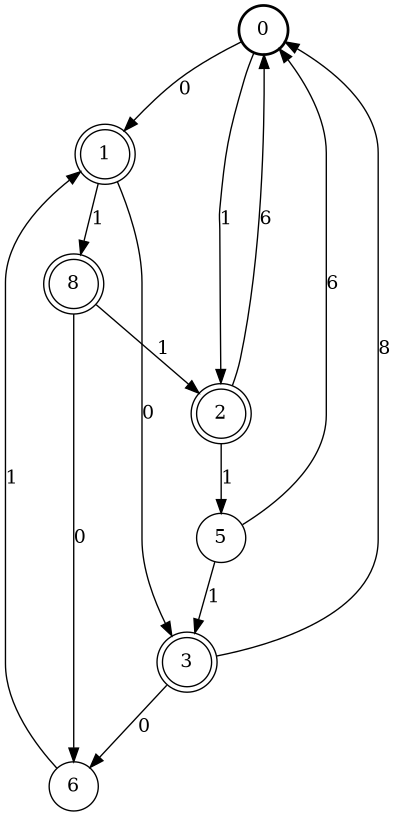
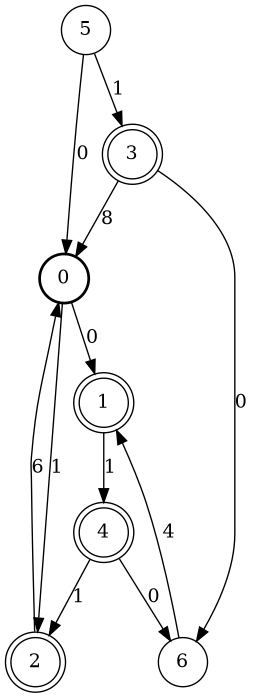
node "8": label "8" -> "4"
edge "5" -> "0": label "6" -> "0"
edge "1" -> "3": removed, label "0"
edge "2" -> "5": removed, label "1"
edge "6" -> "1": label "1" -> "4"
